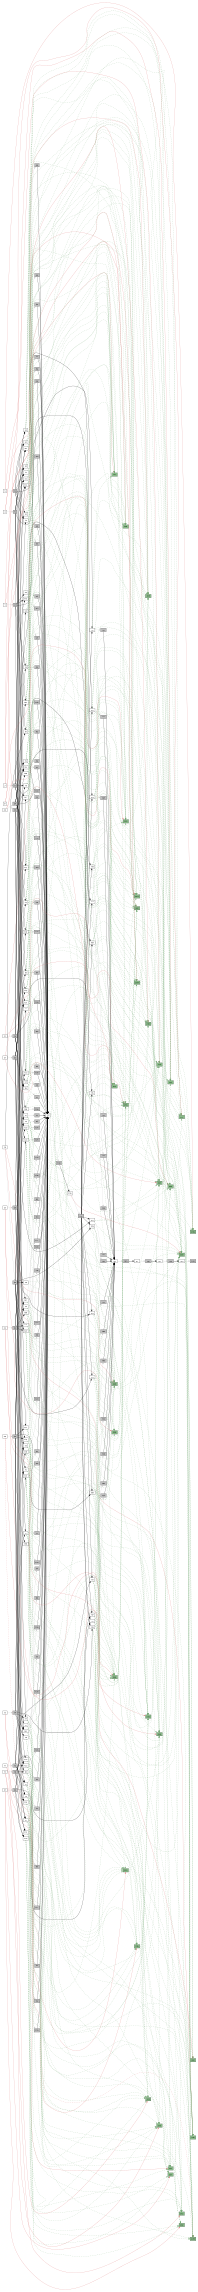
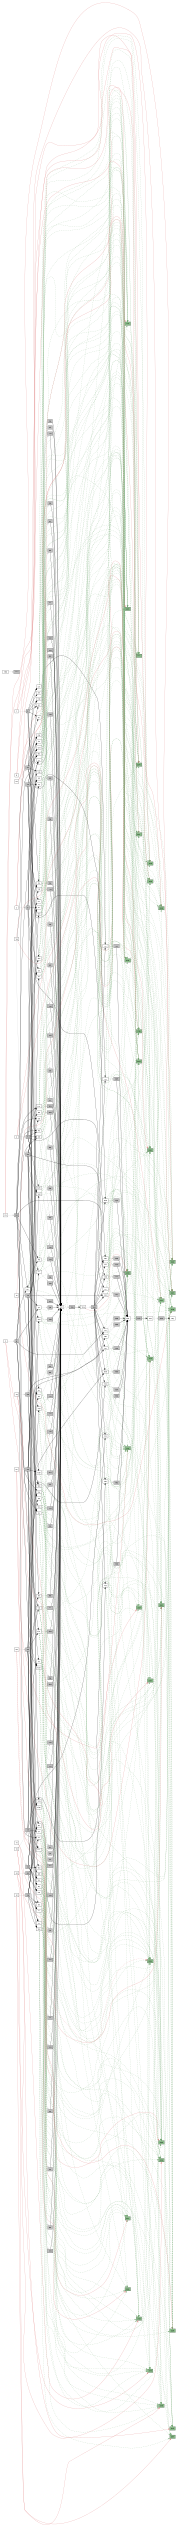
edge "2" -> "53": added
edge "8" -> "49": now "105" -> "49"
node "198": removed
